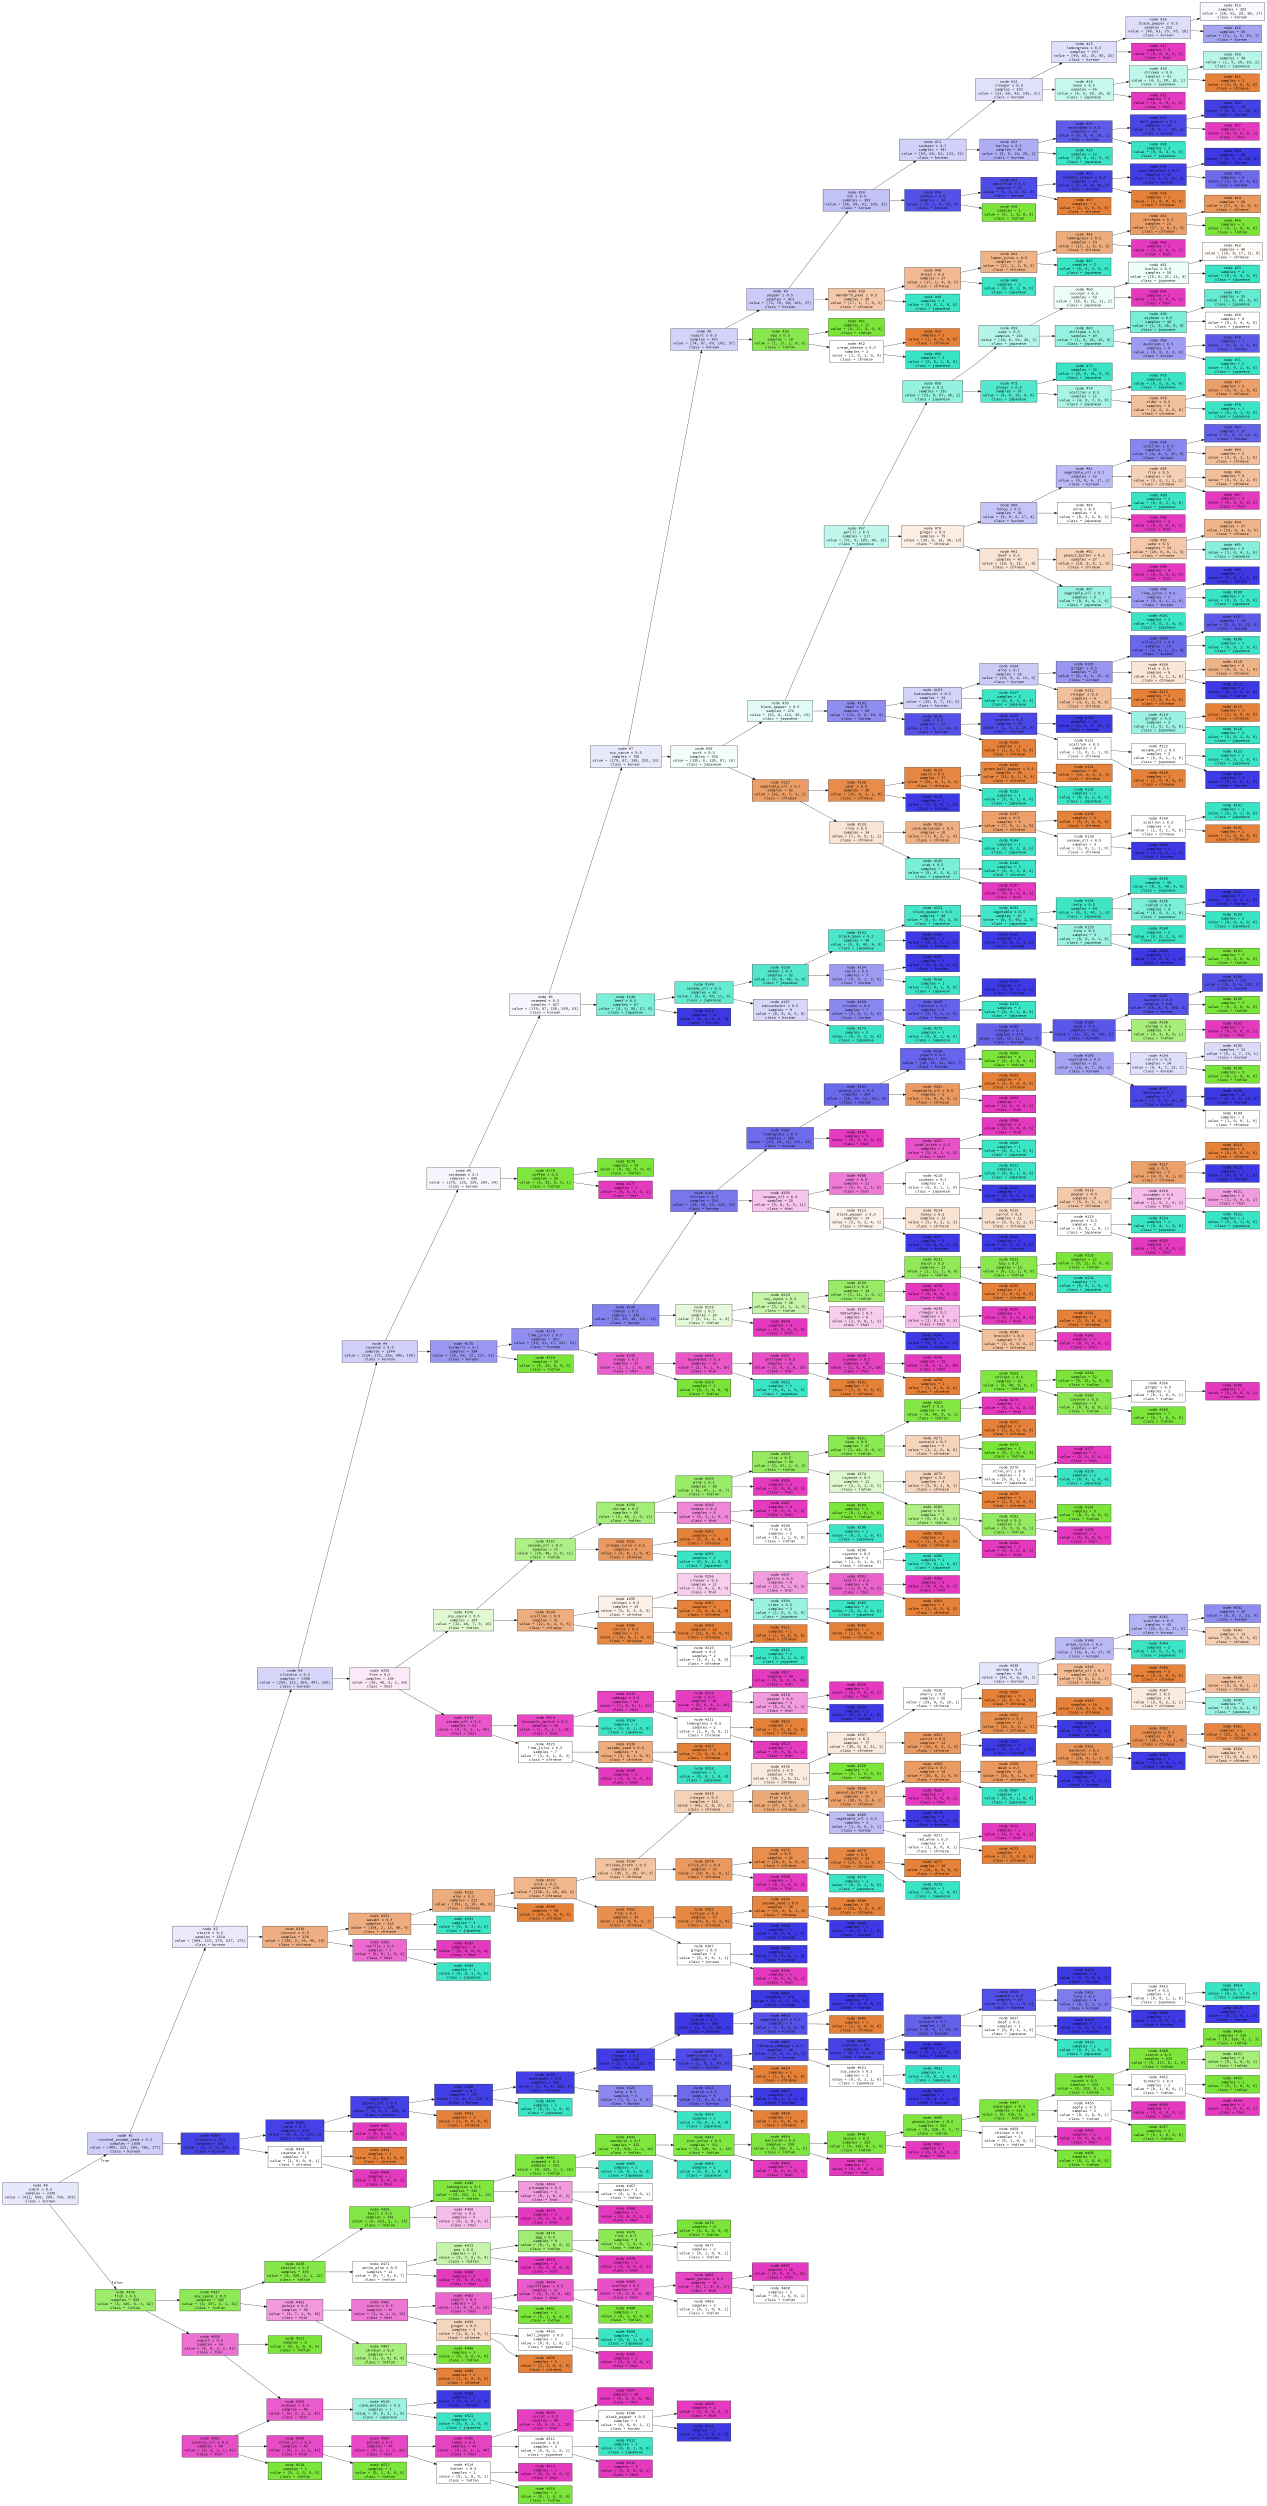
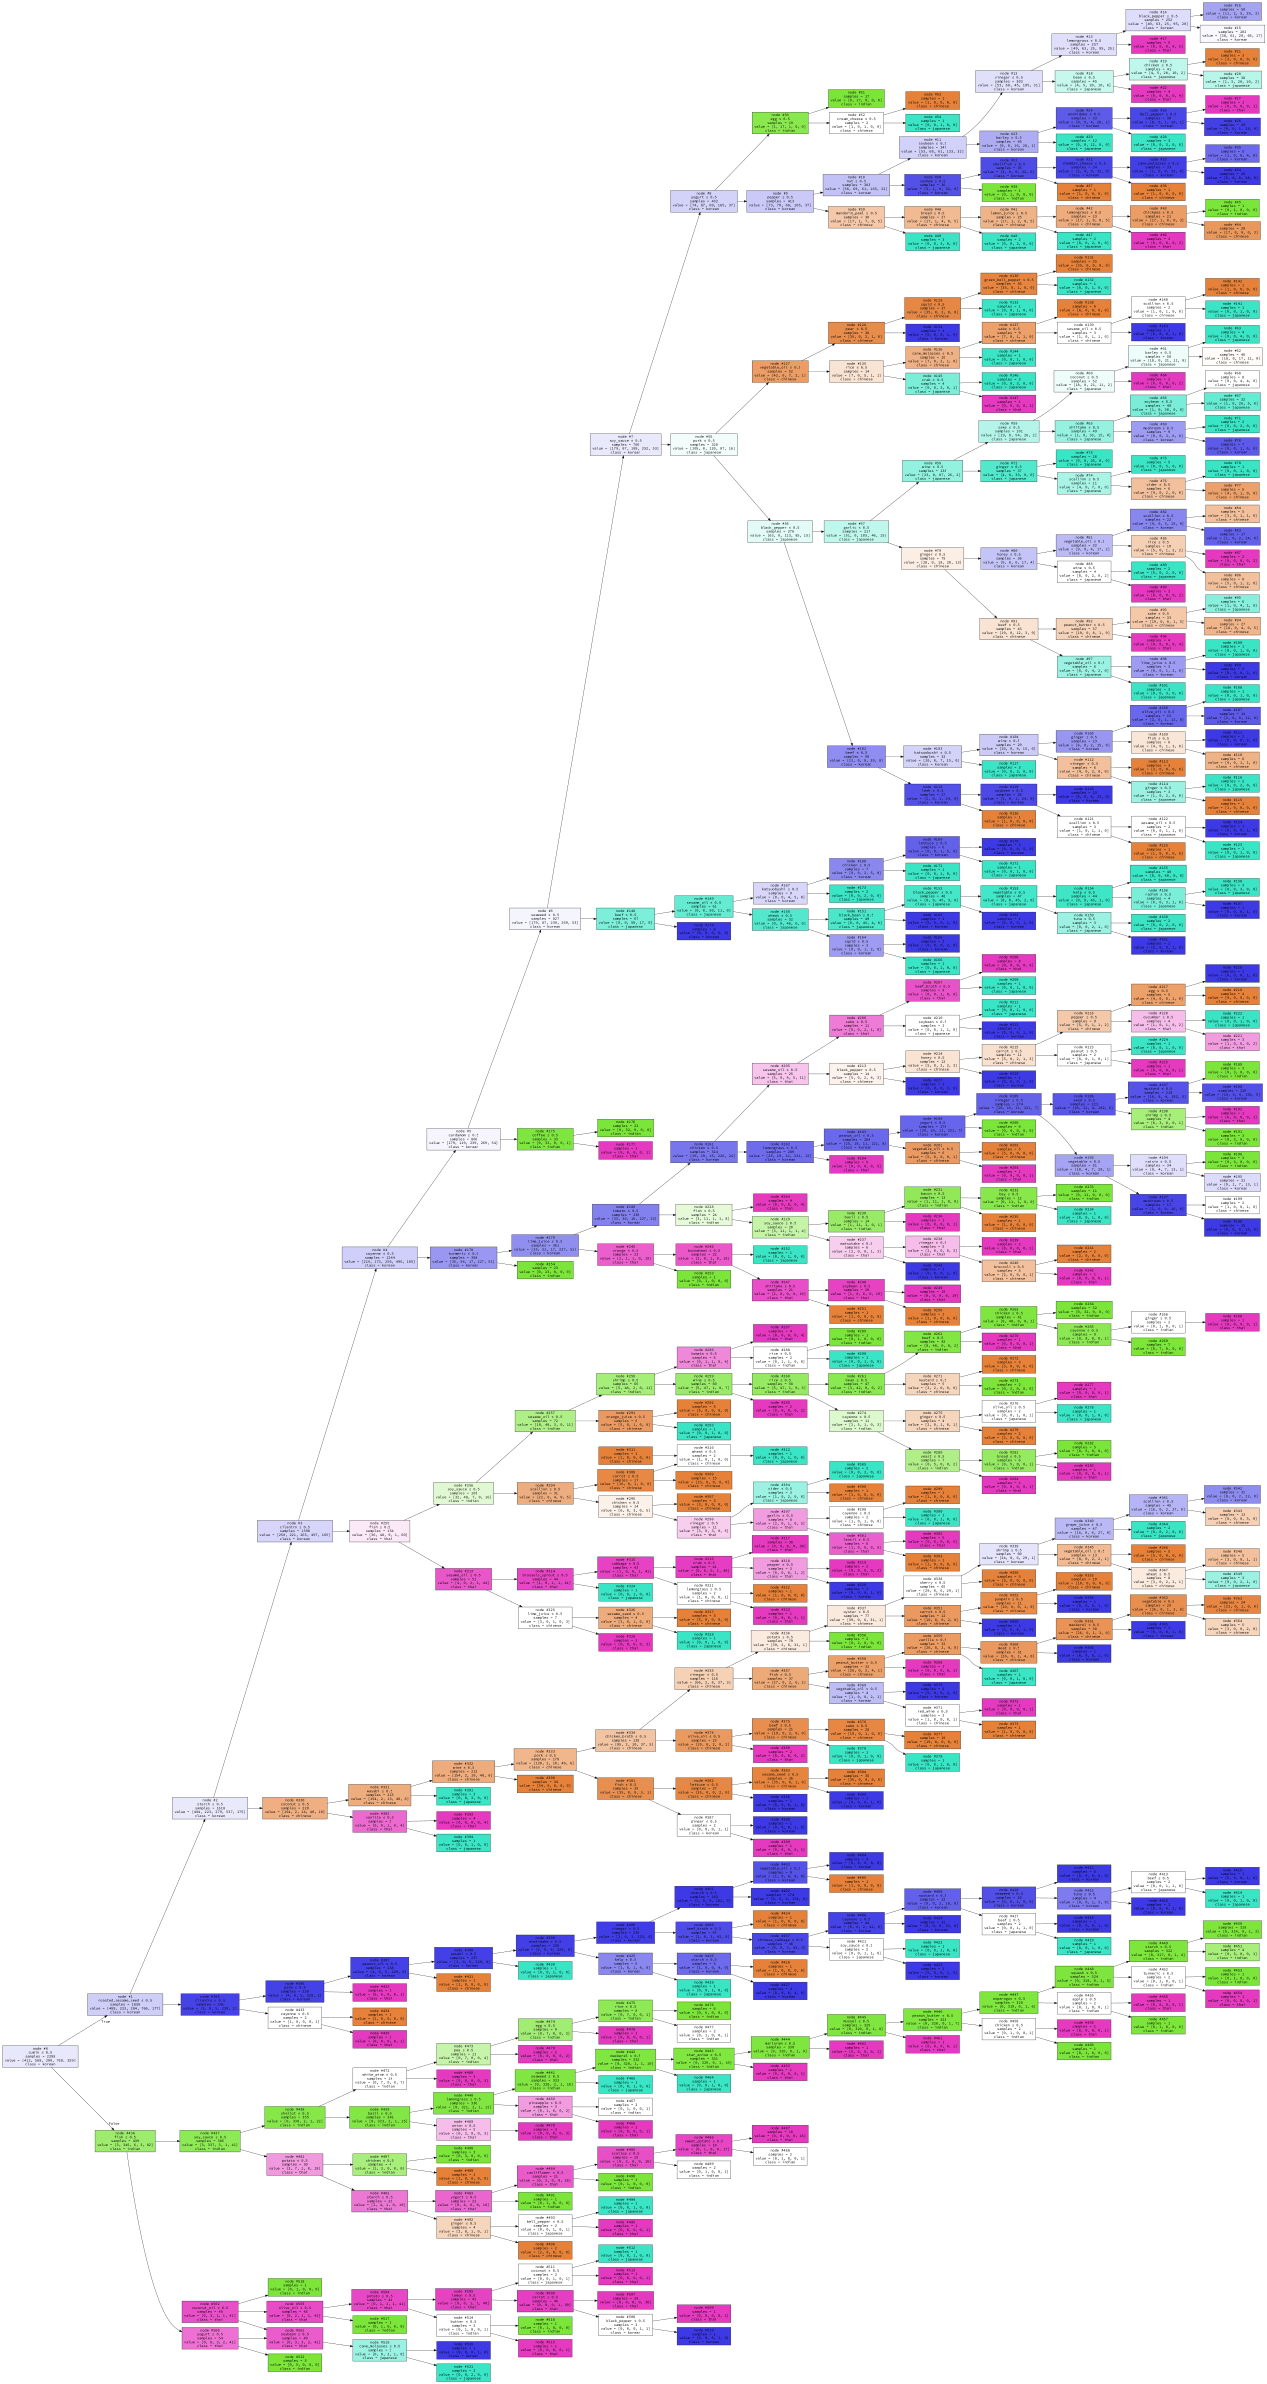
node "node #146": text "class = coconut" -> "class = japanese"
edge "node #161" -> "node #191": now "node #190" -> "node #191"
edge "node #310" -> "node #311": reversed
